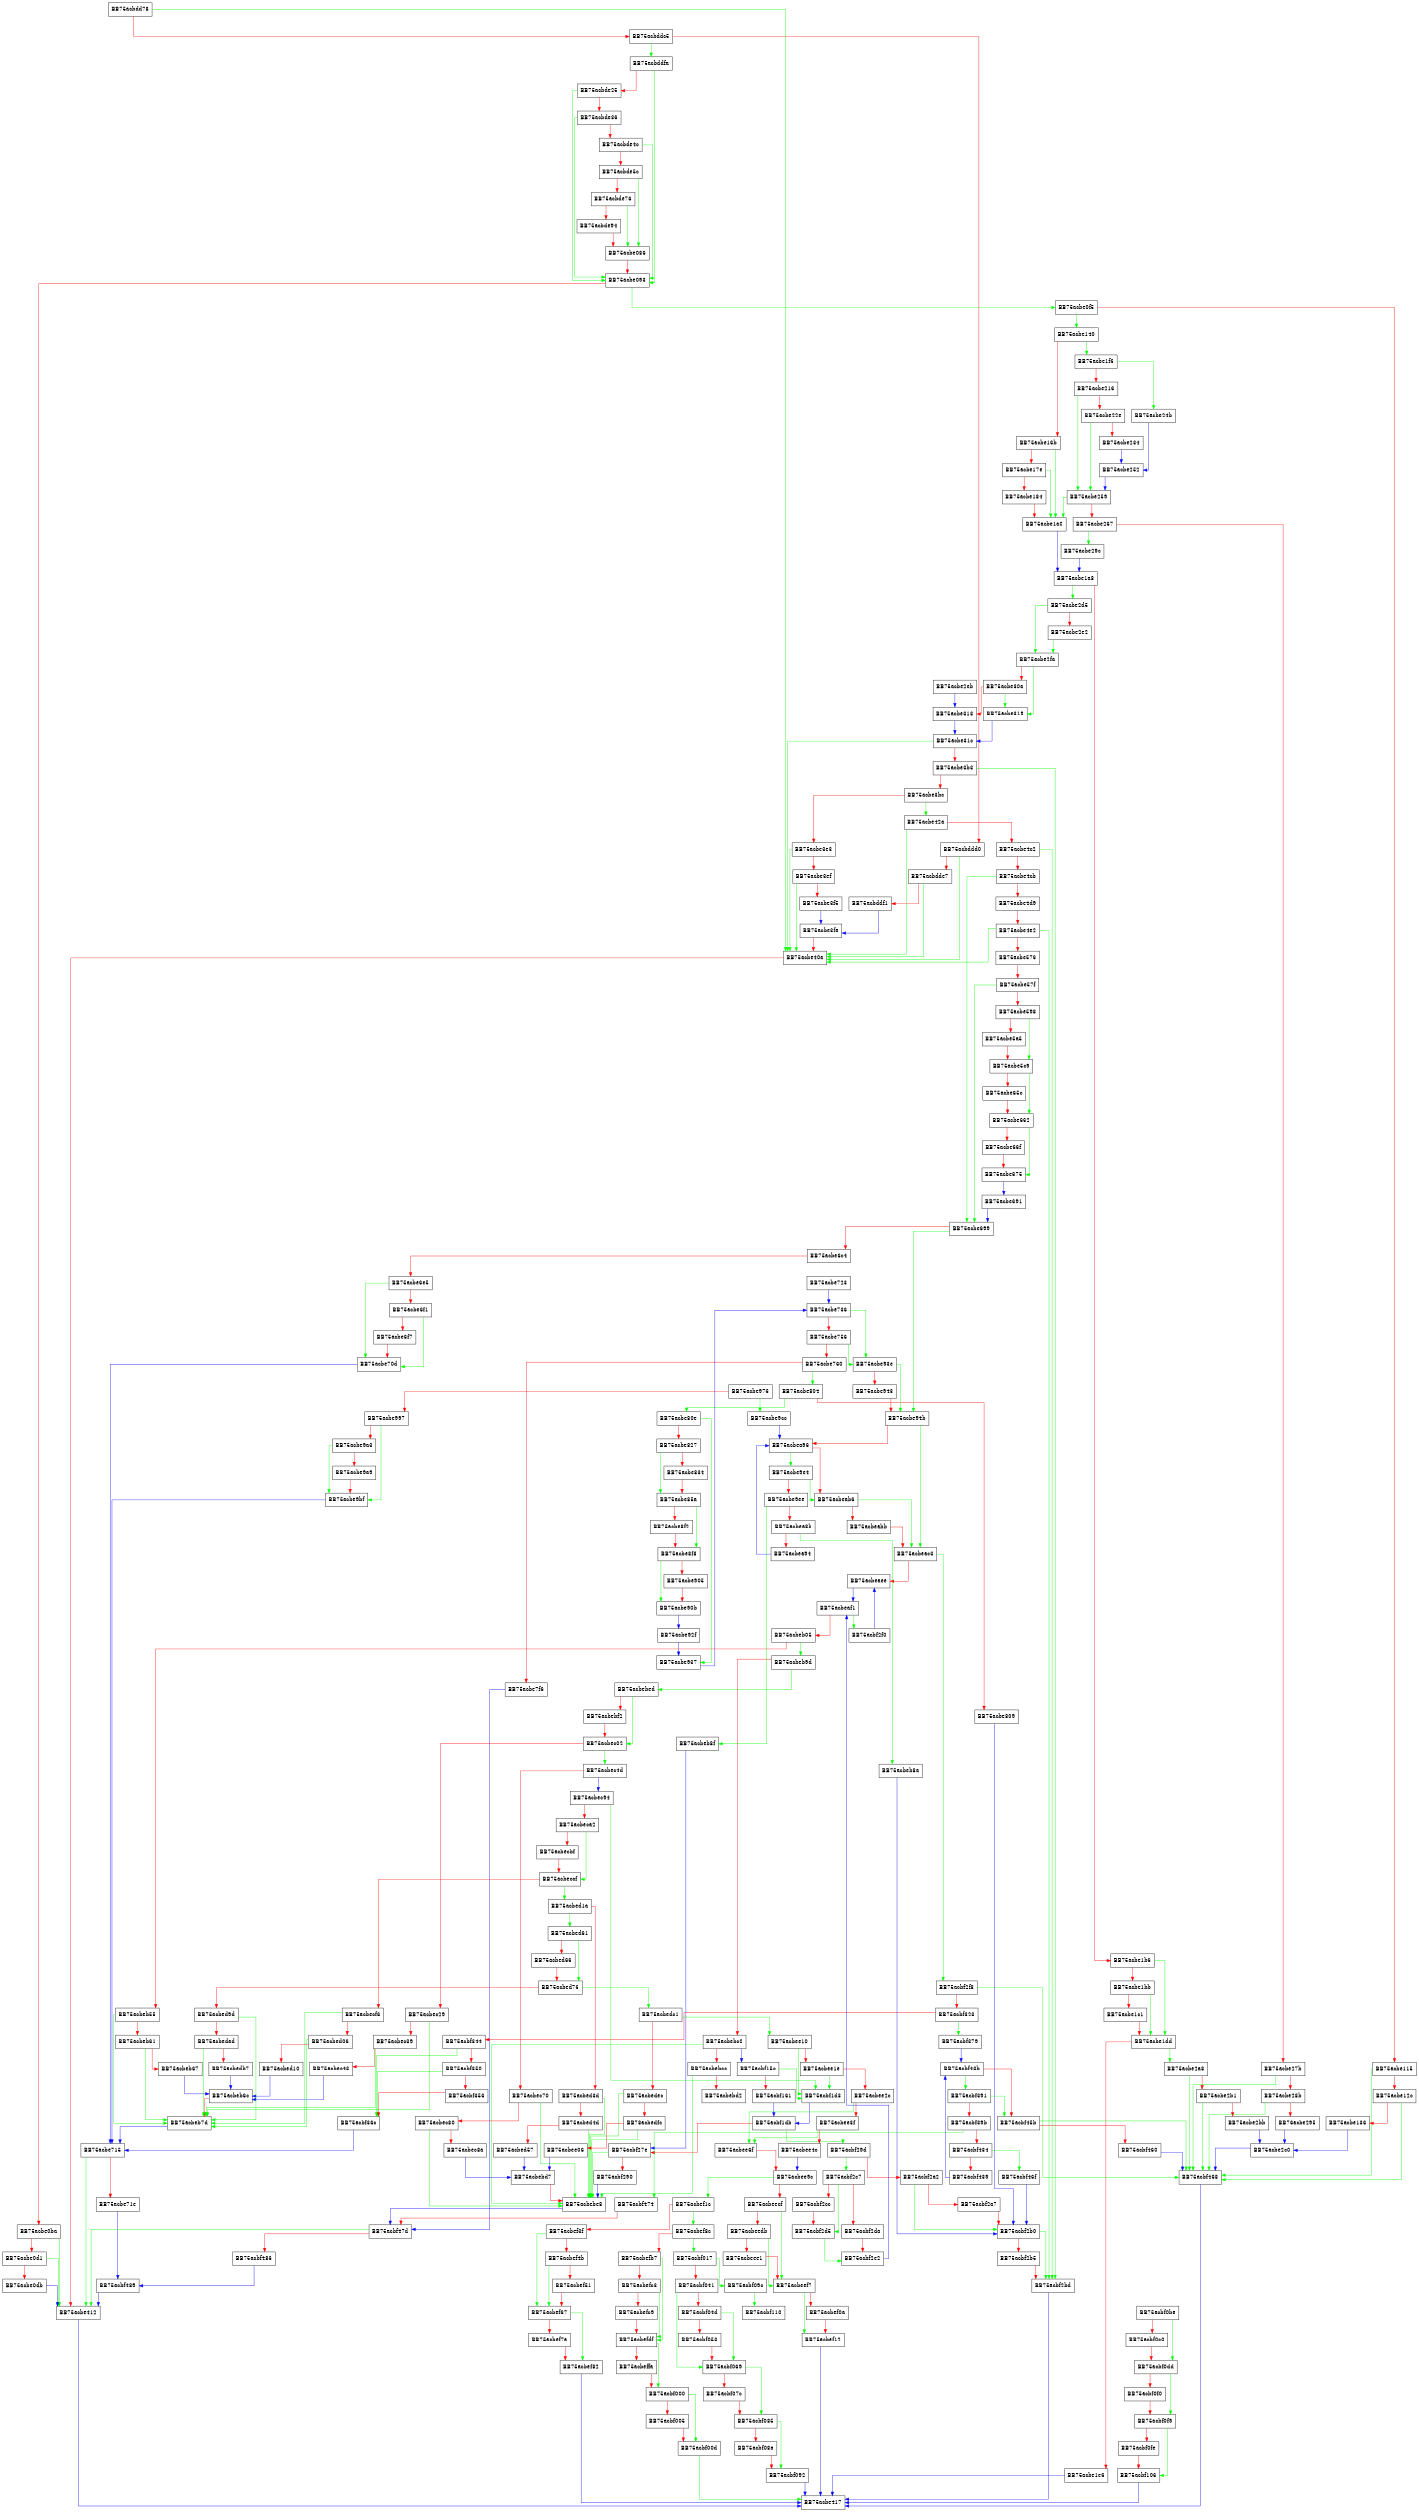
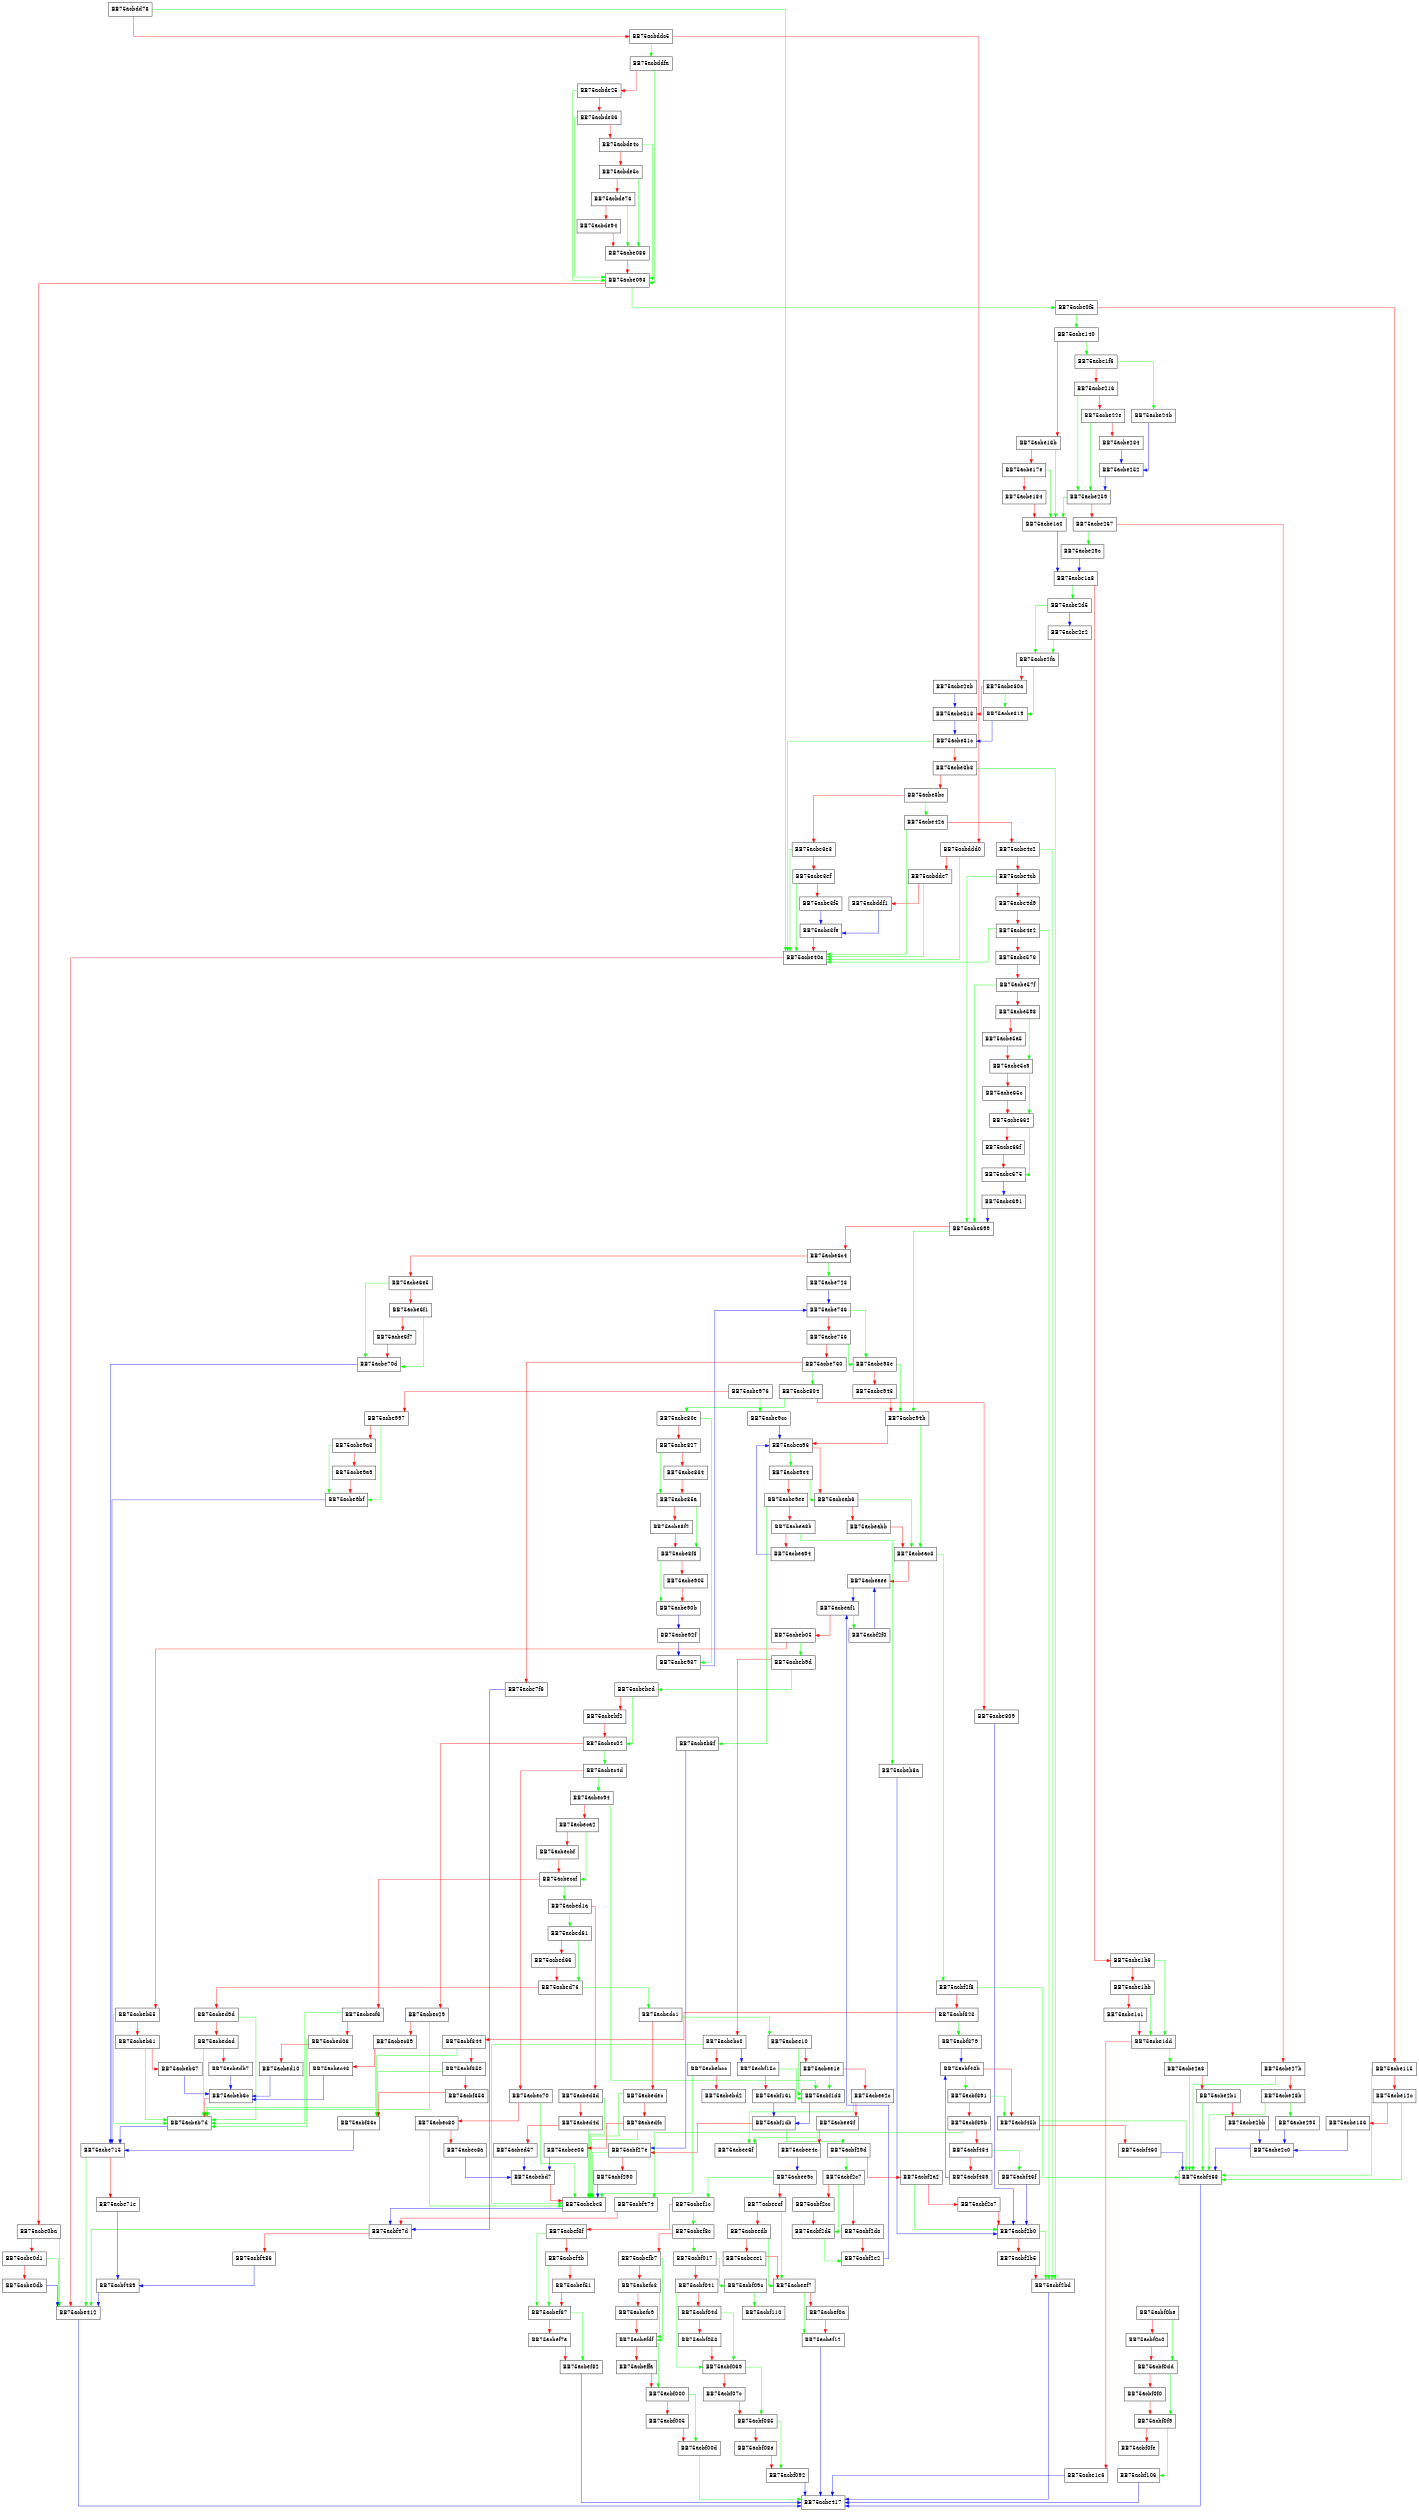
edge "BB75acbe2d5" -> "BB75acbe2e2": color red -> blue
edge "BB75acbe6c4" -> "BB75acbe723": added
edge "BB75acbec4d" -> "BB75acbec94": color blue -> green
edge "BB75acbe28b" -> "BB76acbe295": color red -> green
edge "BB75acbee6f" -> "BB75acbee9c": removed
node "BB75acbeecf": label "BB75acbeecf" -> "BB77acbeecf"
edge "BB75acbf0fe" -> "BB75acbf106": removed
